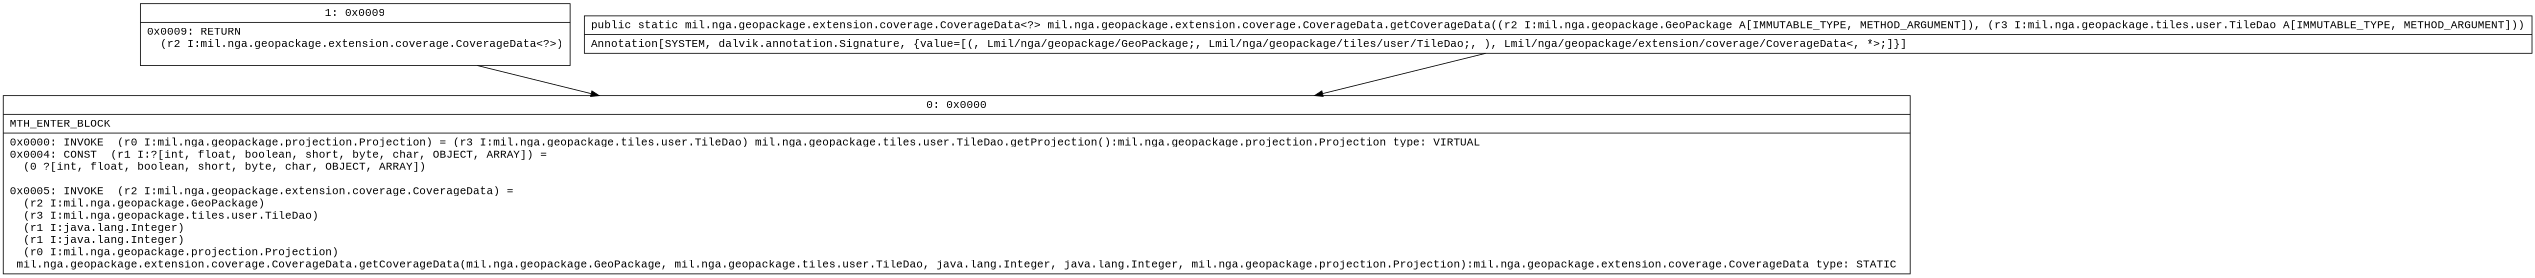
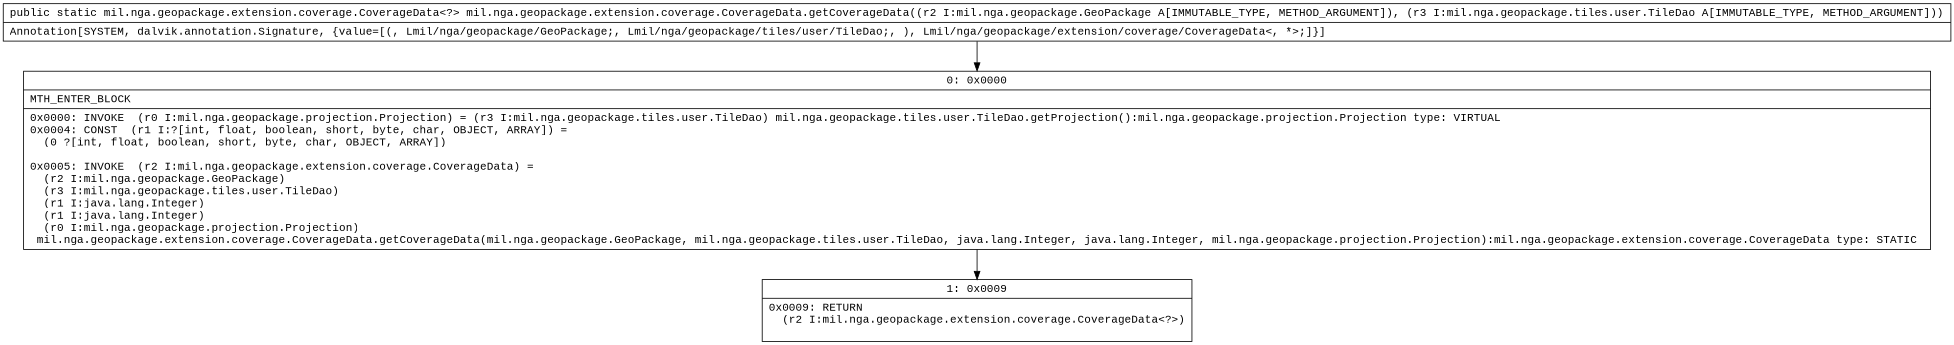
edge "1: 0x0009" -> "0: 0x0000": reversed
